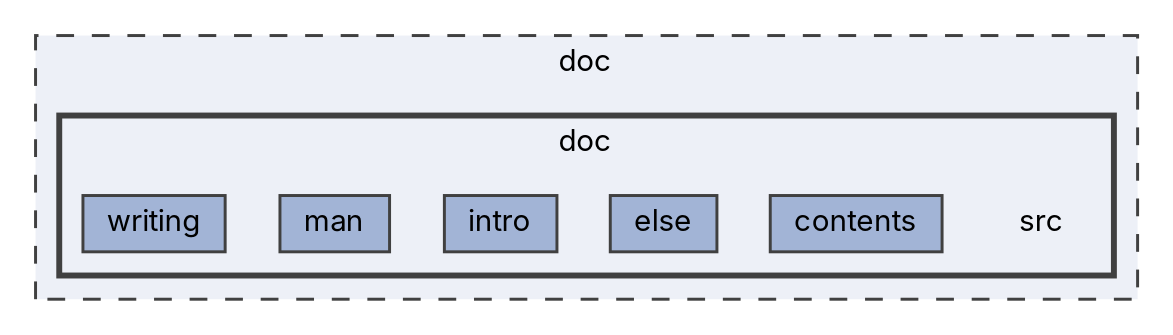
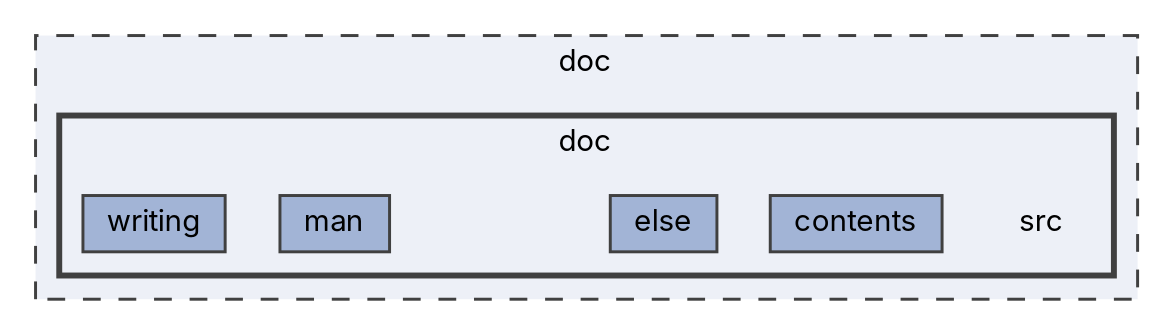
node "intro": removed
